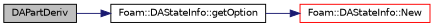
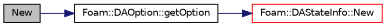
node "DAPartDeriv": label "DAPartDeriv" -> "New"
node "Foam::DAStateInfo::getOption": label "Foam::DAStateInfo::getOption" -> "Foam::DAOption::getOption"
